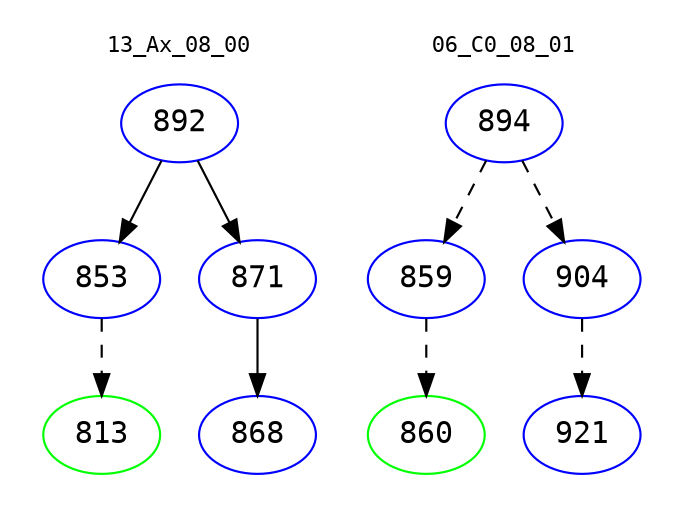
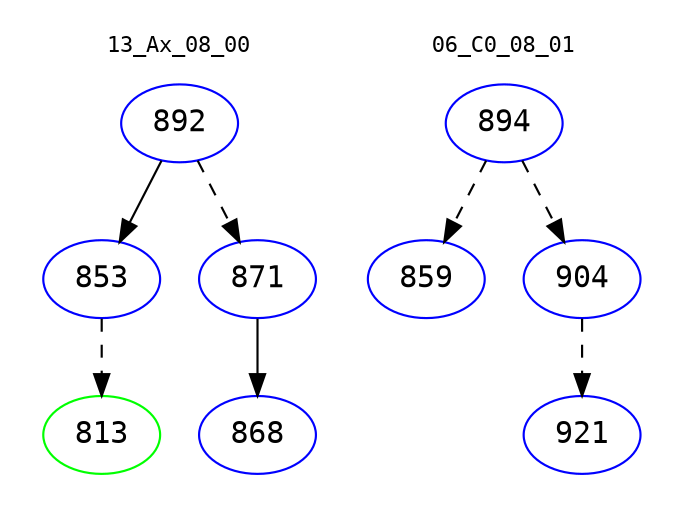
edge "892" -> "871": style solid -> dashed
node "860": removed
